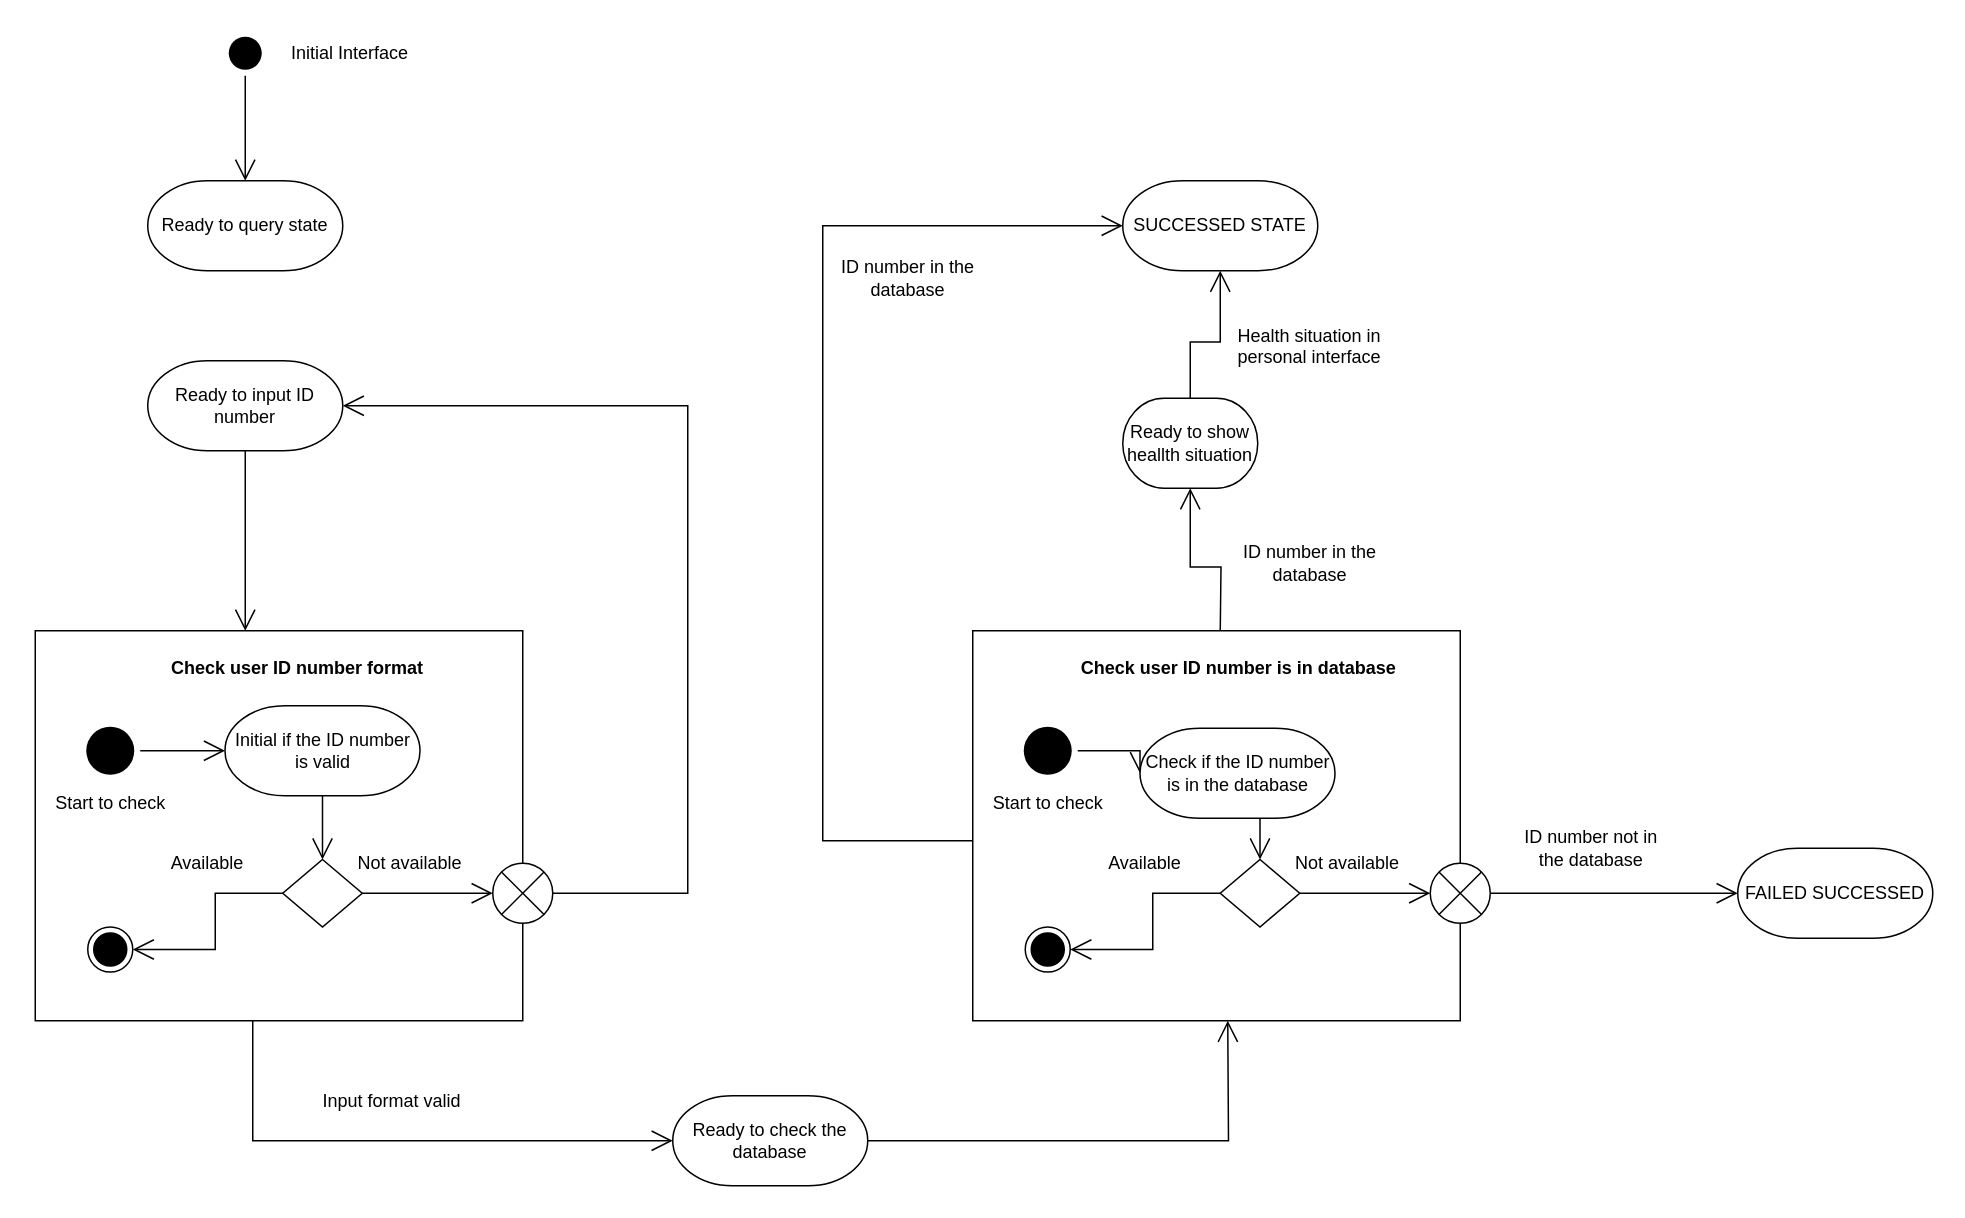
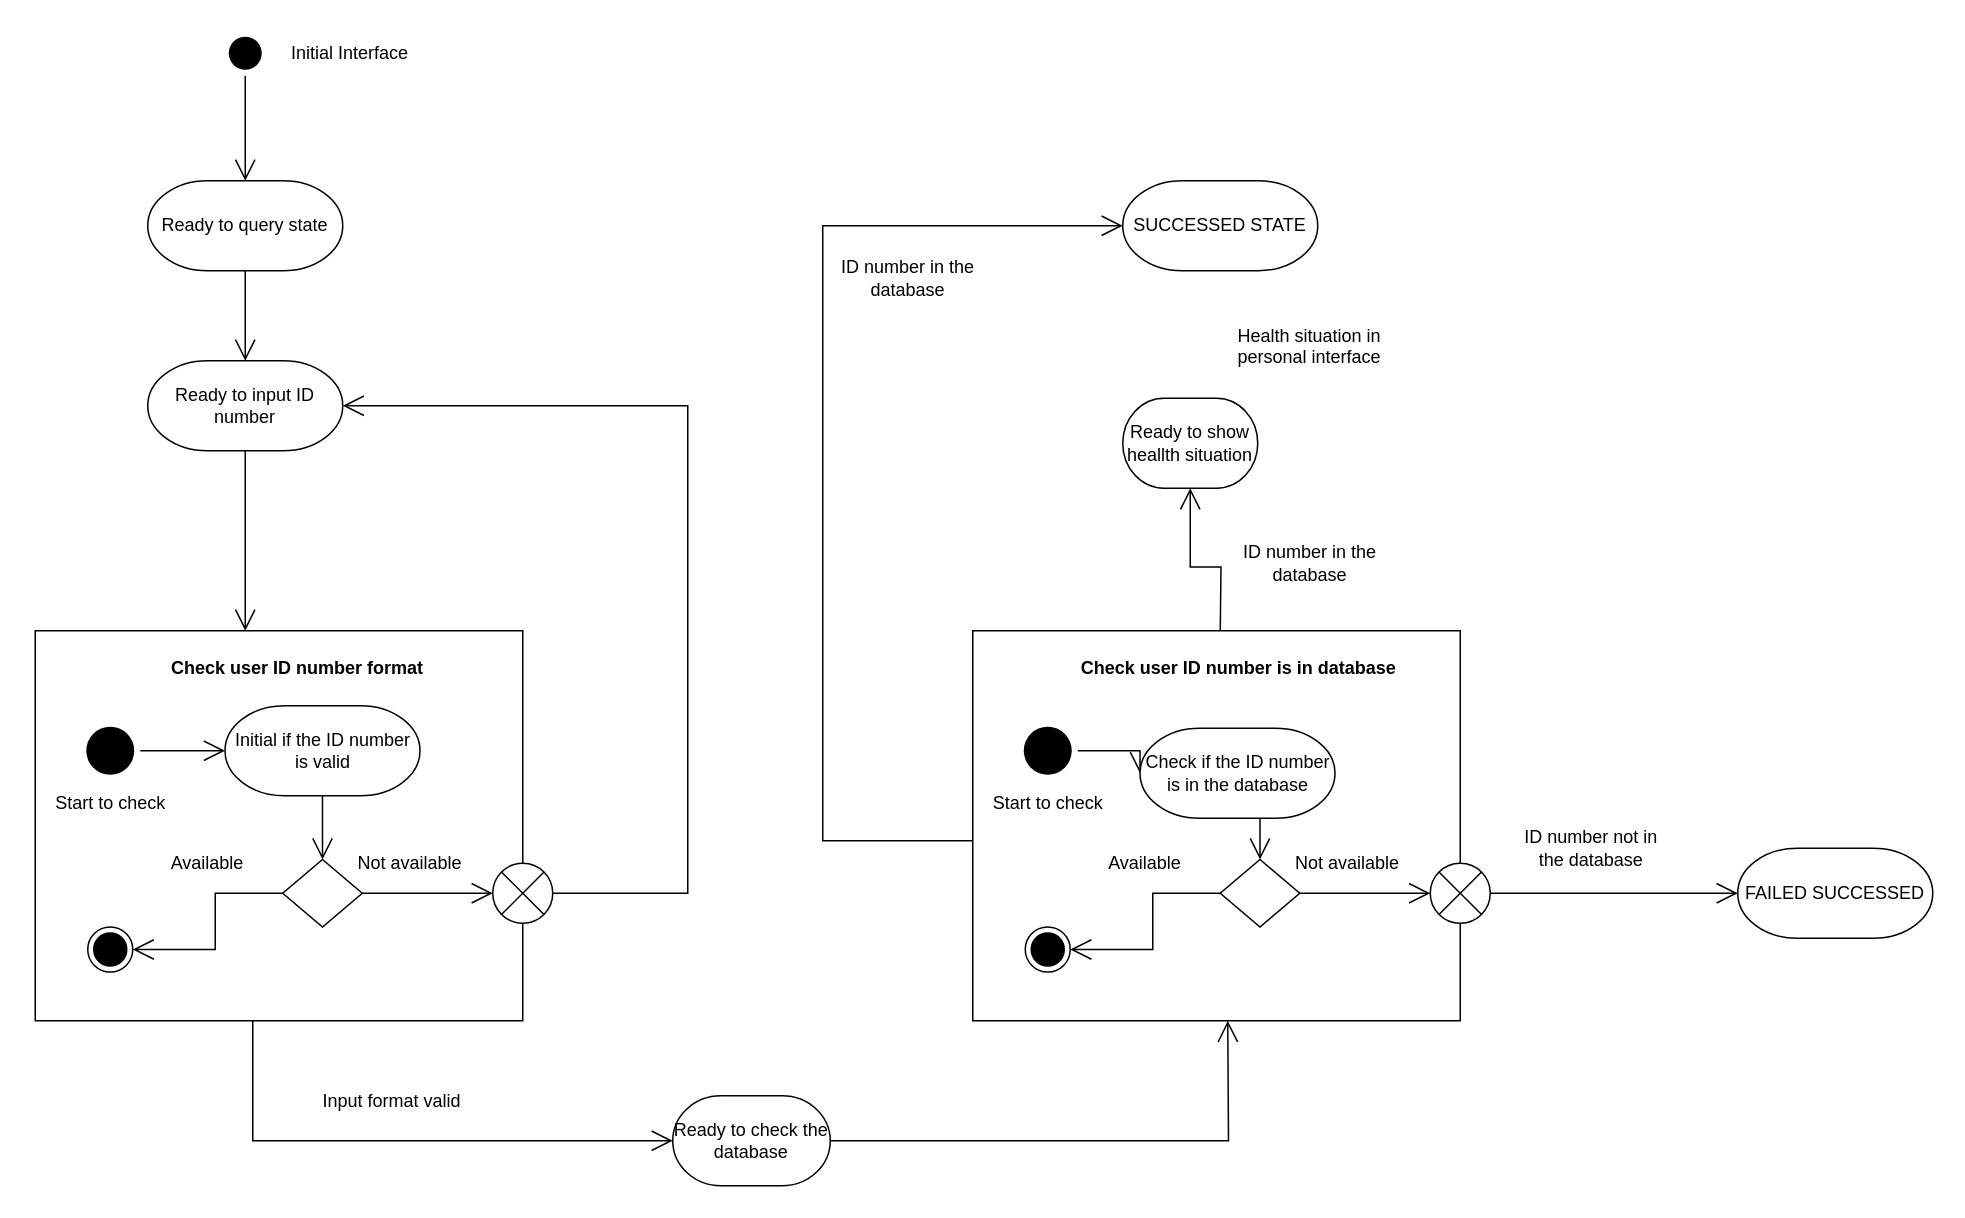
edge "Ready to query state" -> "Ready to input ID number": added
edge "Ready to show heallth situation" -> "SUCCESSED STATE": removed
node "Ready to check the database": size 195x90 -> 158x90
